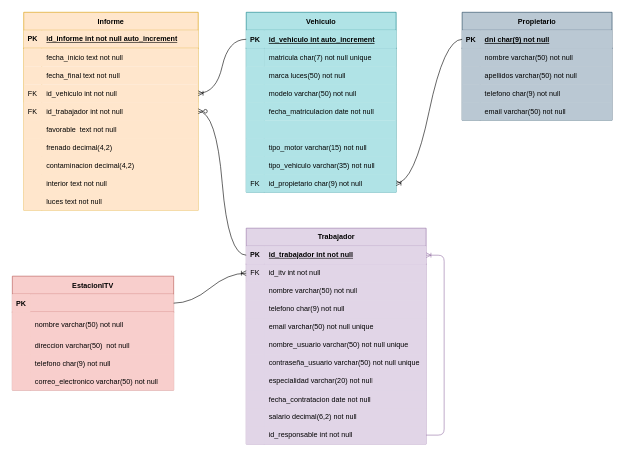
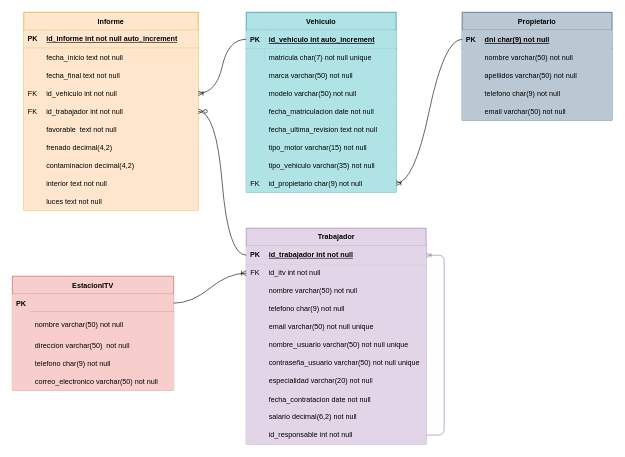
node "marca luces(50) not null": label "marca luces(50) not null" -> "marca varchar(50) not null"
node "fecha_ultima_revision text not null": added
